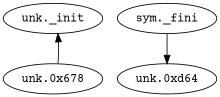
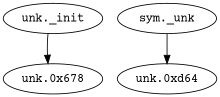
node "sym._fini": label "sym._fini" -> "sym._unk"
edge "unk.0x678" -> "unk._init": reversed
